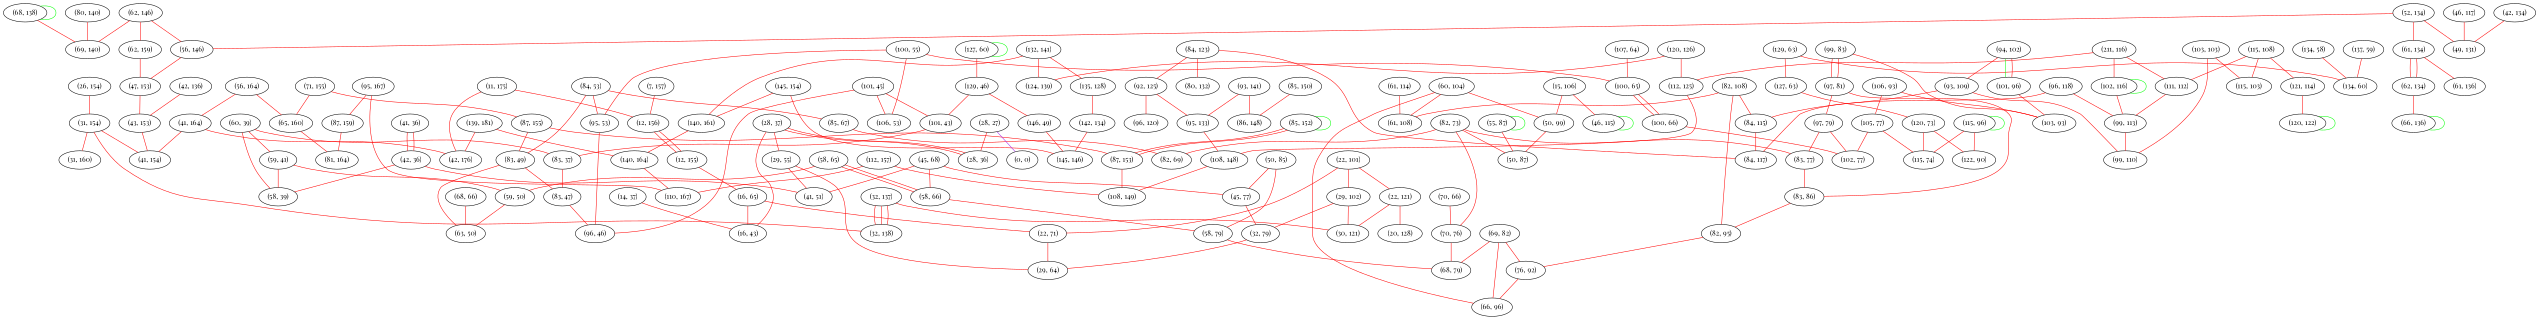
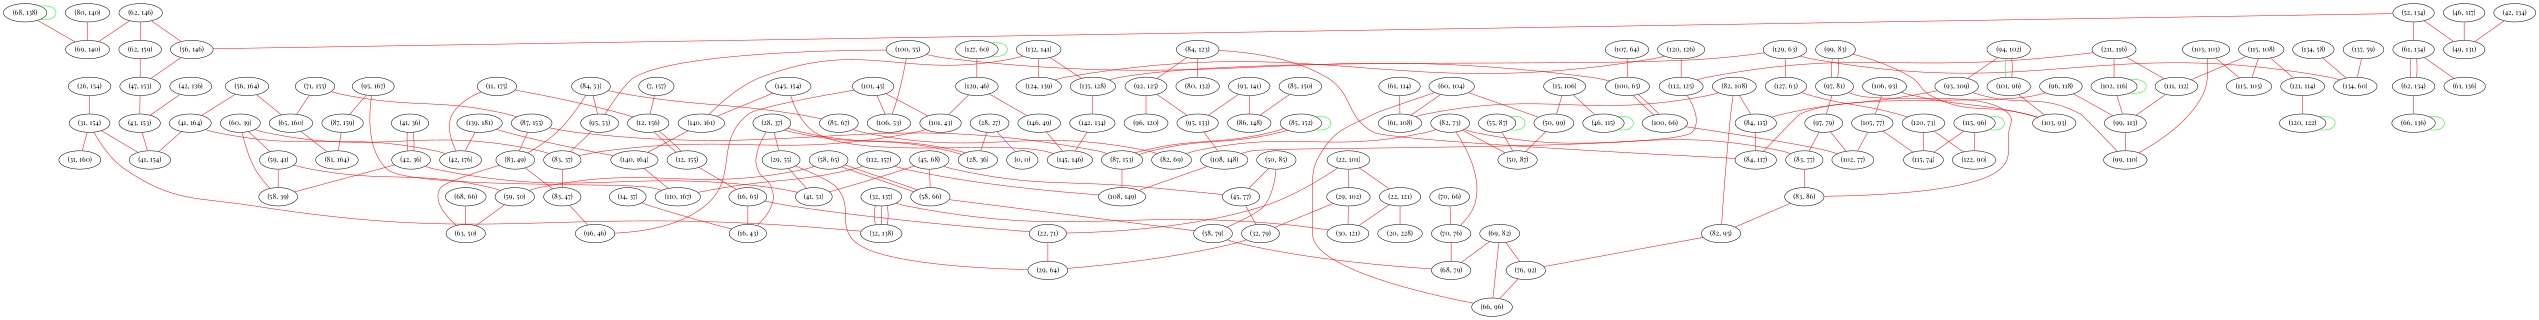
edge "(129, 63)" -- "(135, 128)": added
edge "(95, 53)" -- "(96, 46)": now "(95, 53)" -- "(83, 37)"
node "(20, 128)": label "(20, 128)" -> "(20, 228)"
